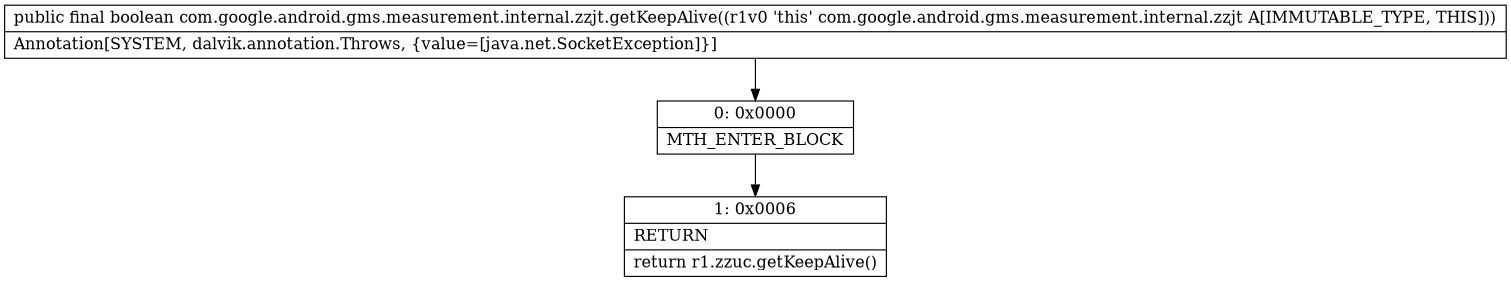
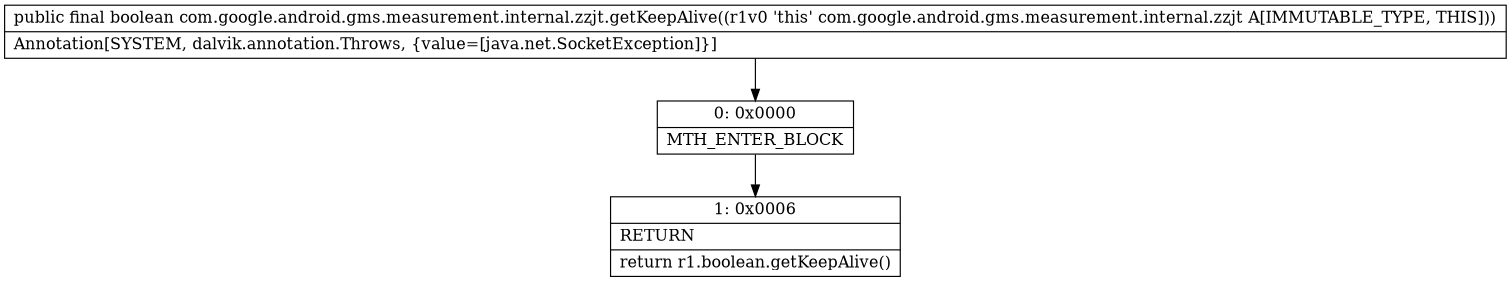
node "1: 0x0006": text "return r1.zzuc.getKeepAlive()" -> "return r1.boolean.getKeepAlive()"
